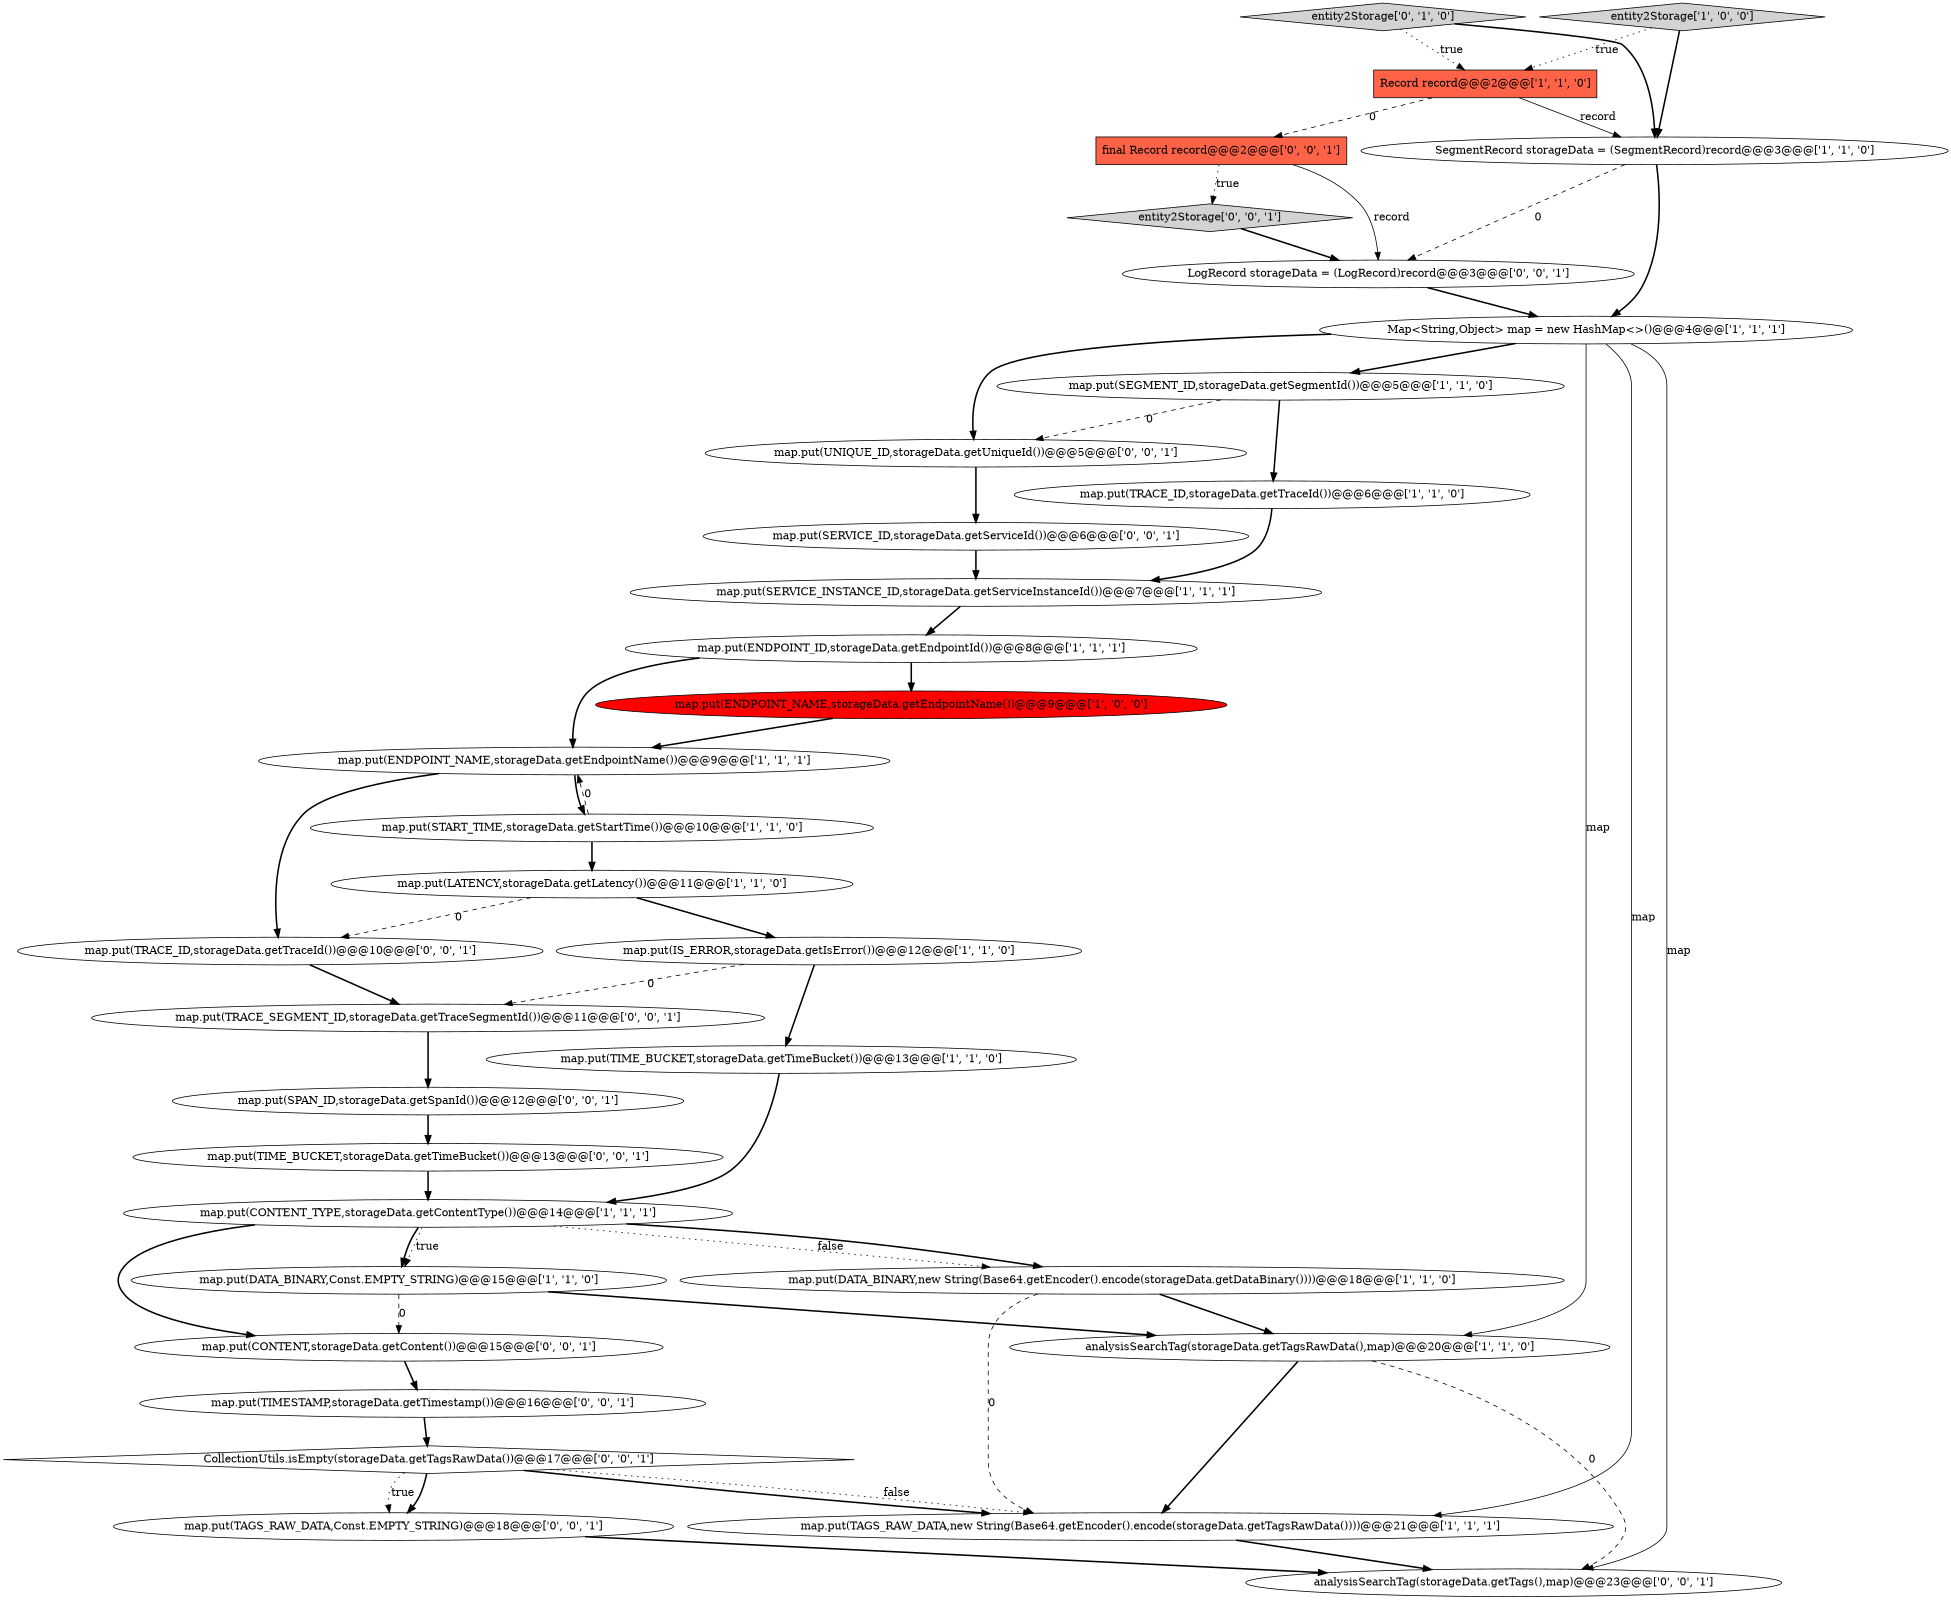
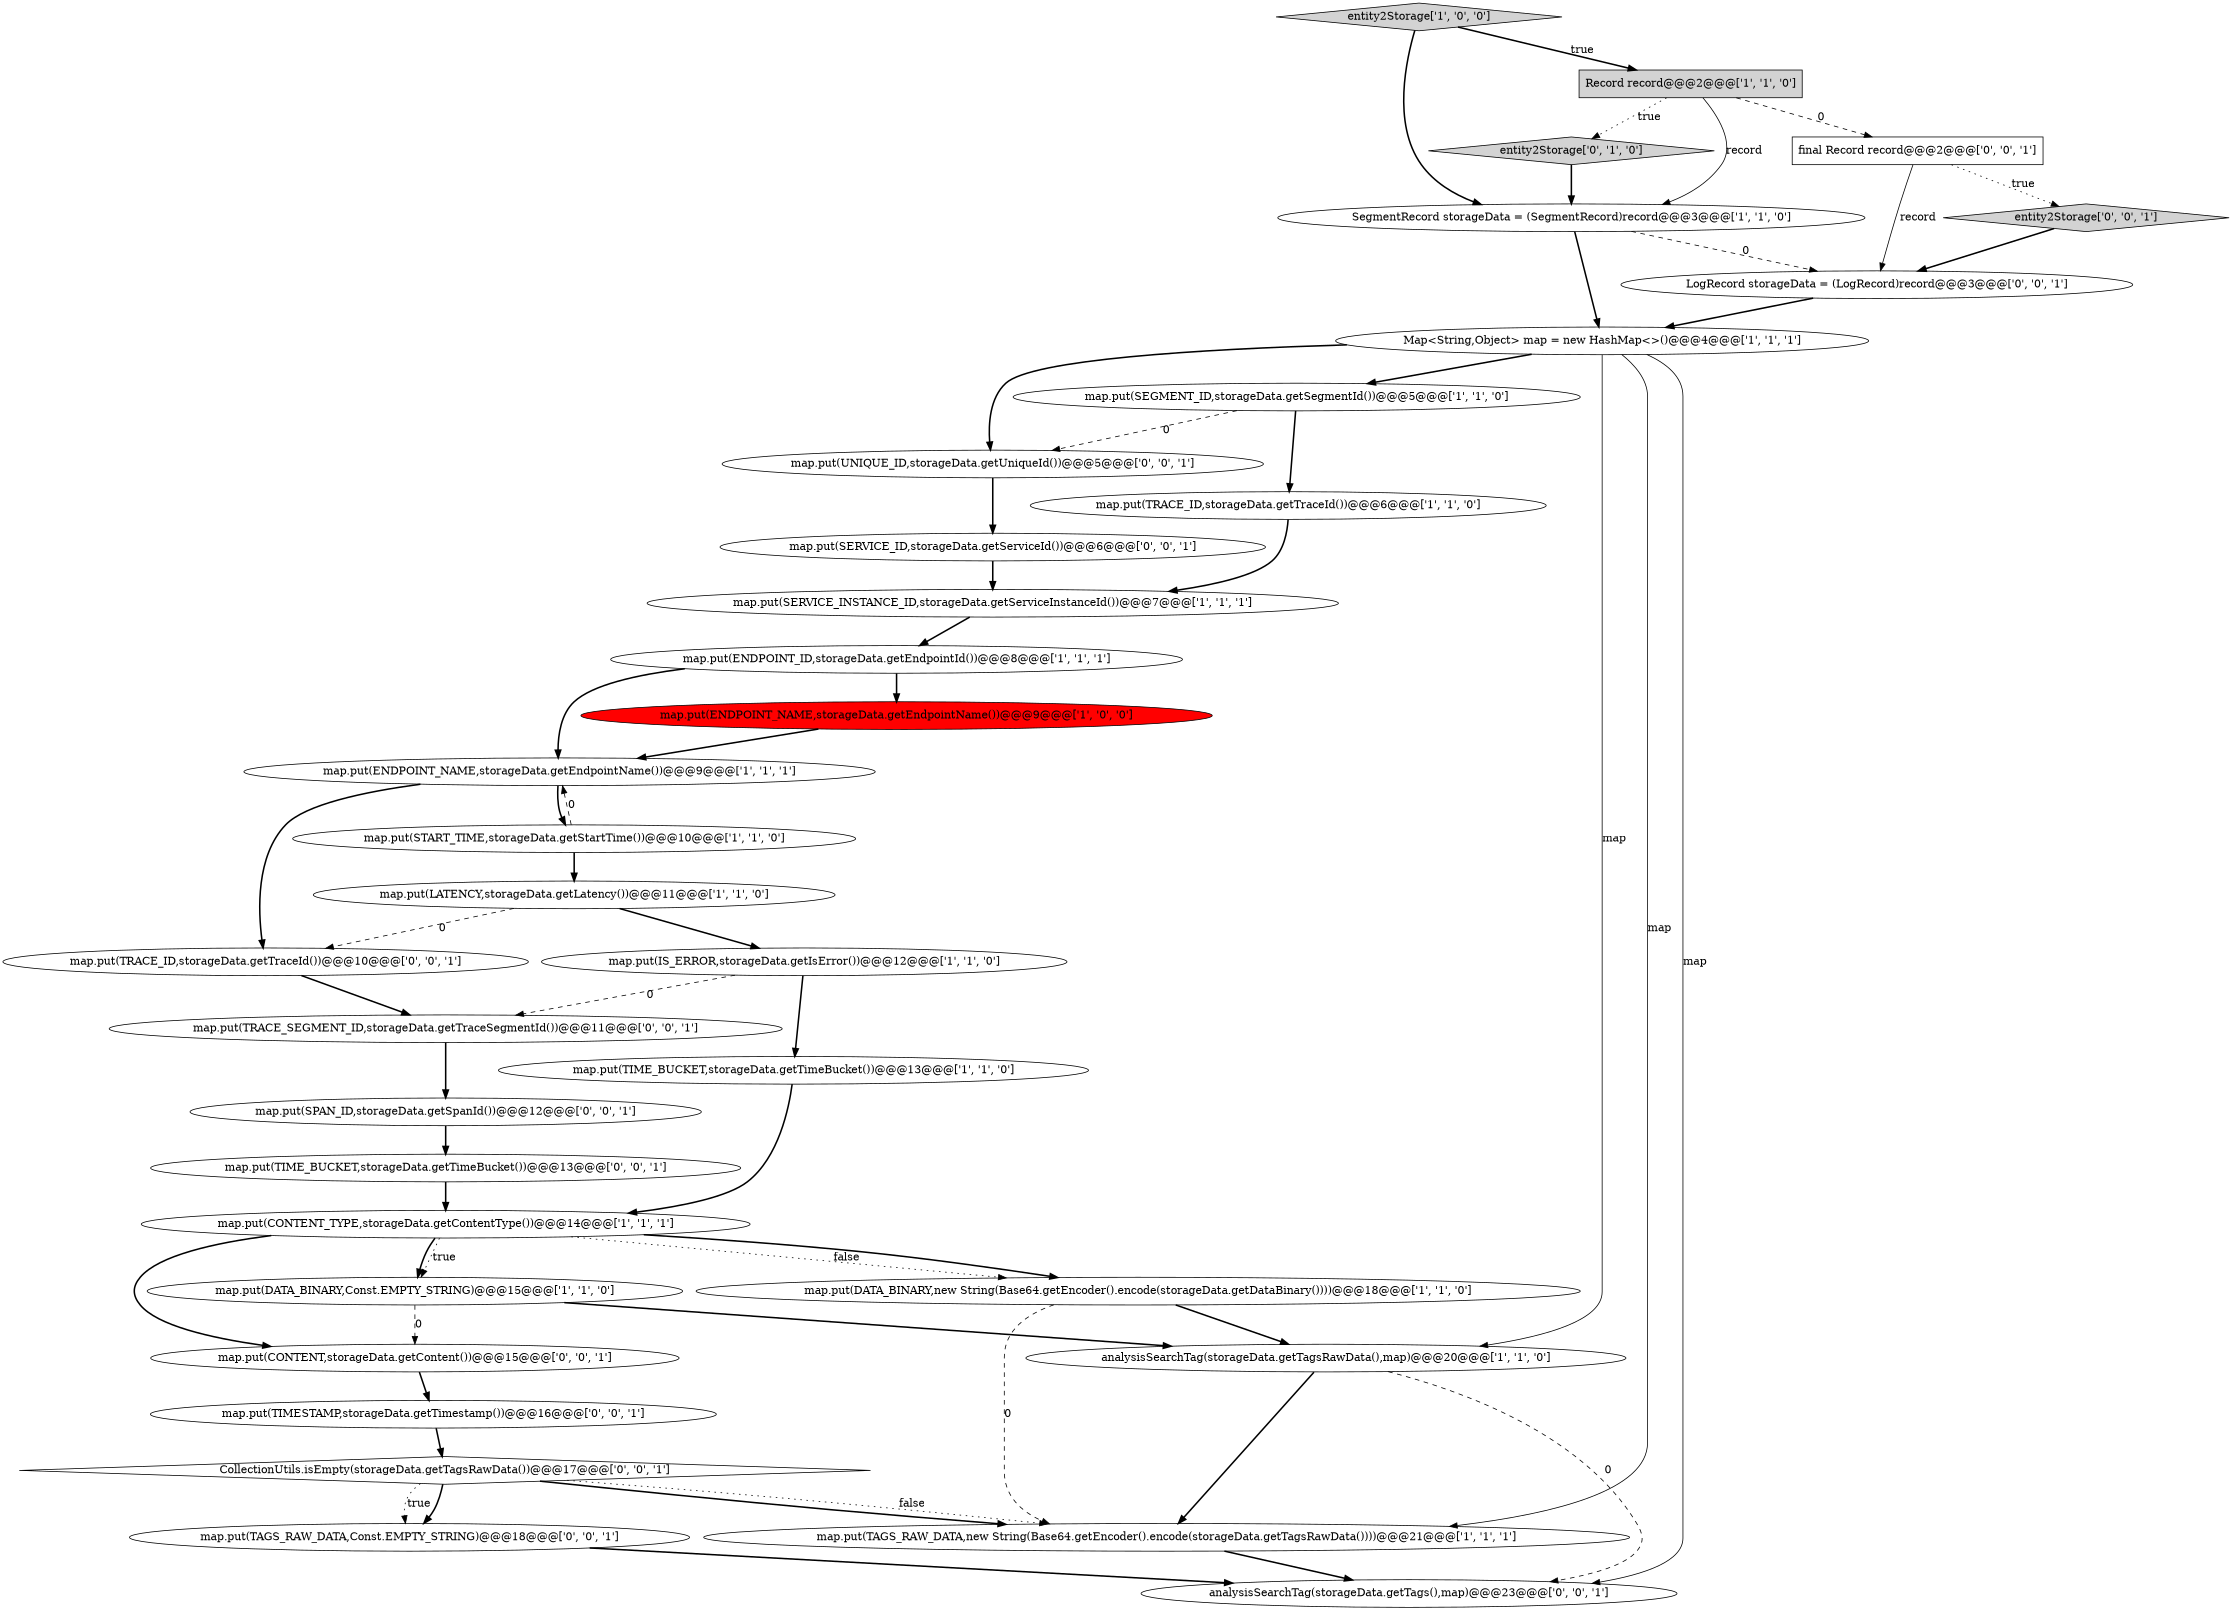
edge "entity2Storage['0', '1', '0']" -> "Record record@@@2@@@['1', '1', '0']": reversed
edge "entity2Storage['1', '0', '0']" -> "Record record@@@2@@@['1', '1', '0']": style dotted -> bold
node "Record record@@@2@@@['1', '1', '0']": fillcolor tomato -> lightgray
node "final Record record@@@2@@@['0', '0', '1']": fillcolor tomato -> white
